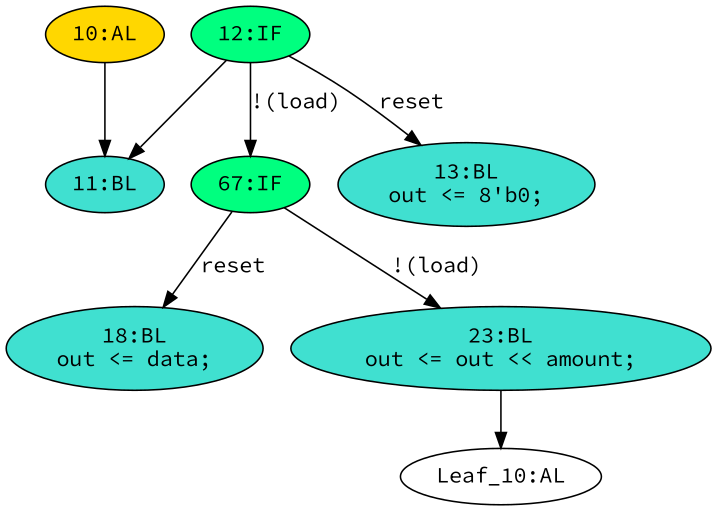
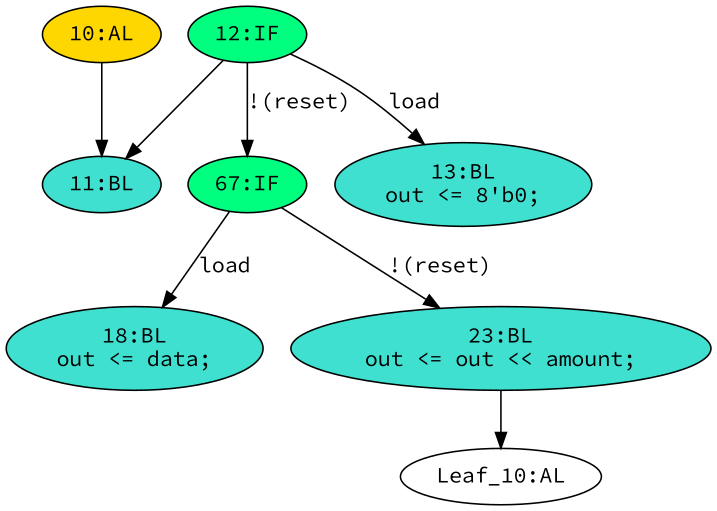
edge "12:IF" -> "67:IF": label "!(load)" -> "!(reset)"
edge "12:IF" -> "13:BL out <= 8'b0;": label "reset" -> "load"
edge "67:IF" -> "18:BL out <= data;": label "reset" -> "load"
edge "67:IF" -> "23:BL out <= out << amount;": label "!(load)" -> "!(reset)"
